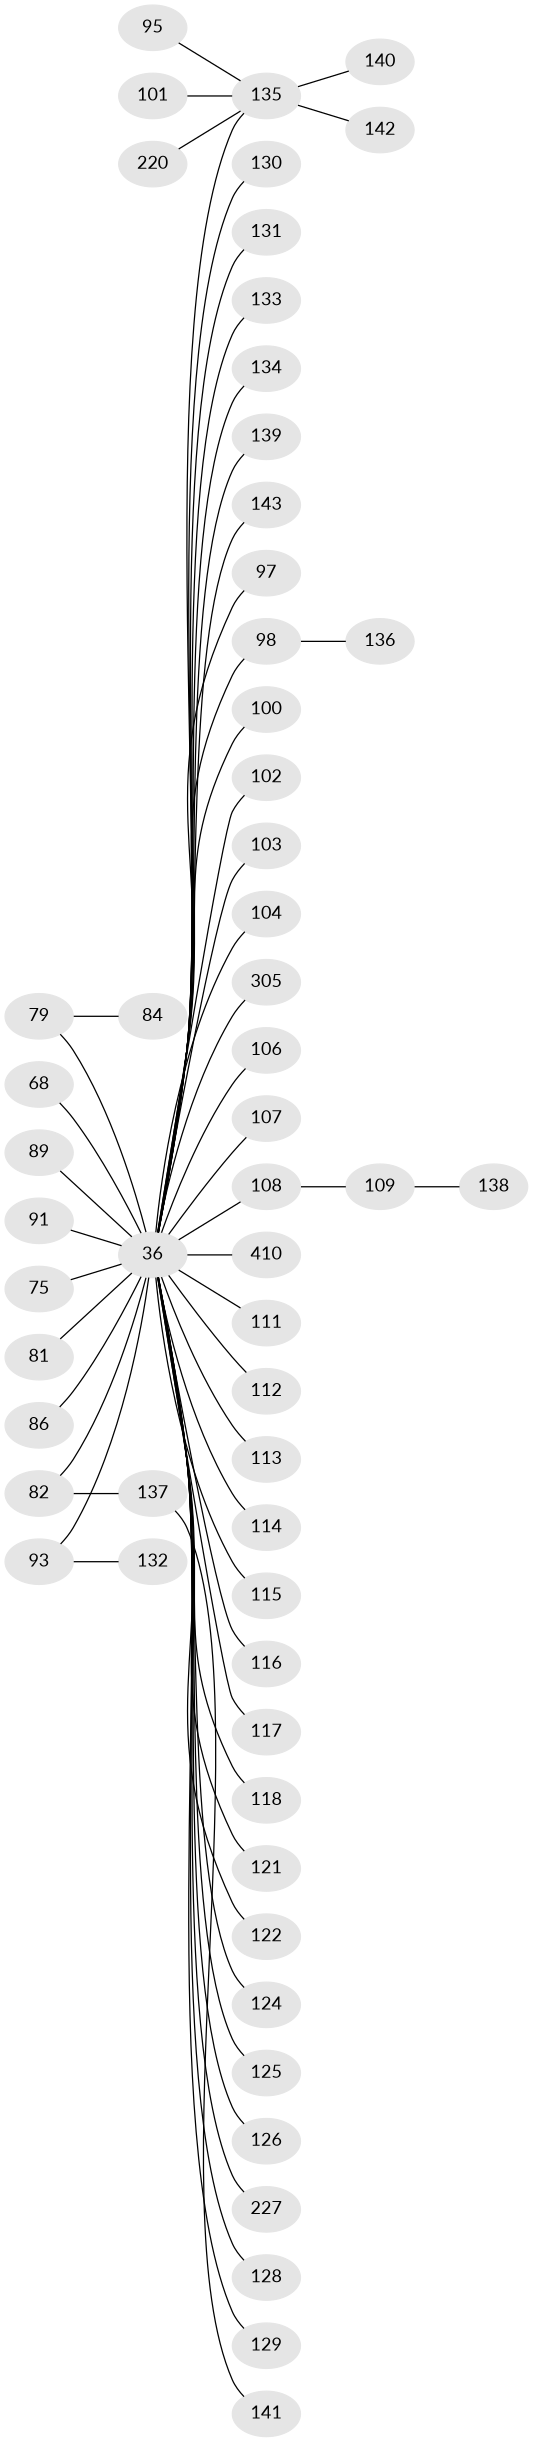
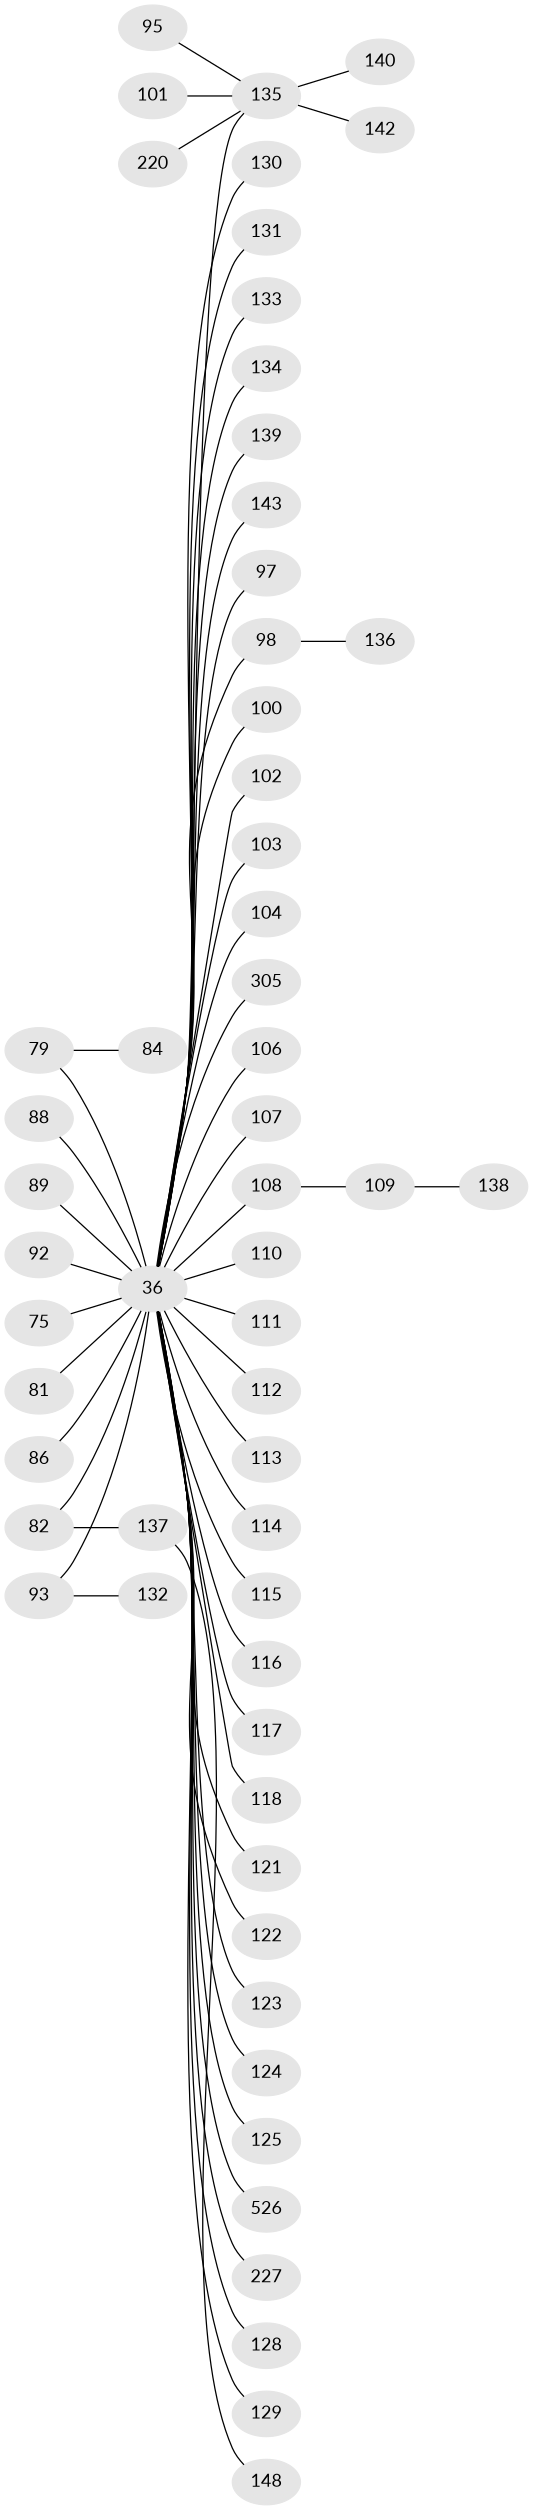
node "68": label "68" -> "88"
node "91": label "91" -> "92"
node "410": label "410" -> "110"
node "123": added
node "126": label "126" -> "526"
node "141": label "141" -> "148"
